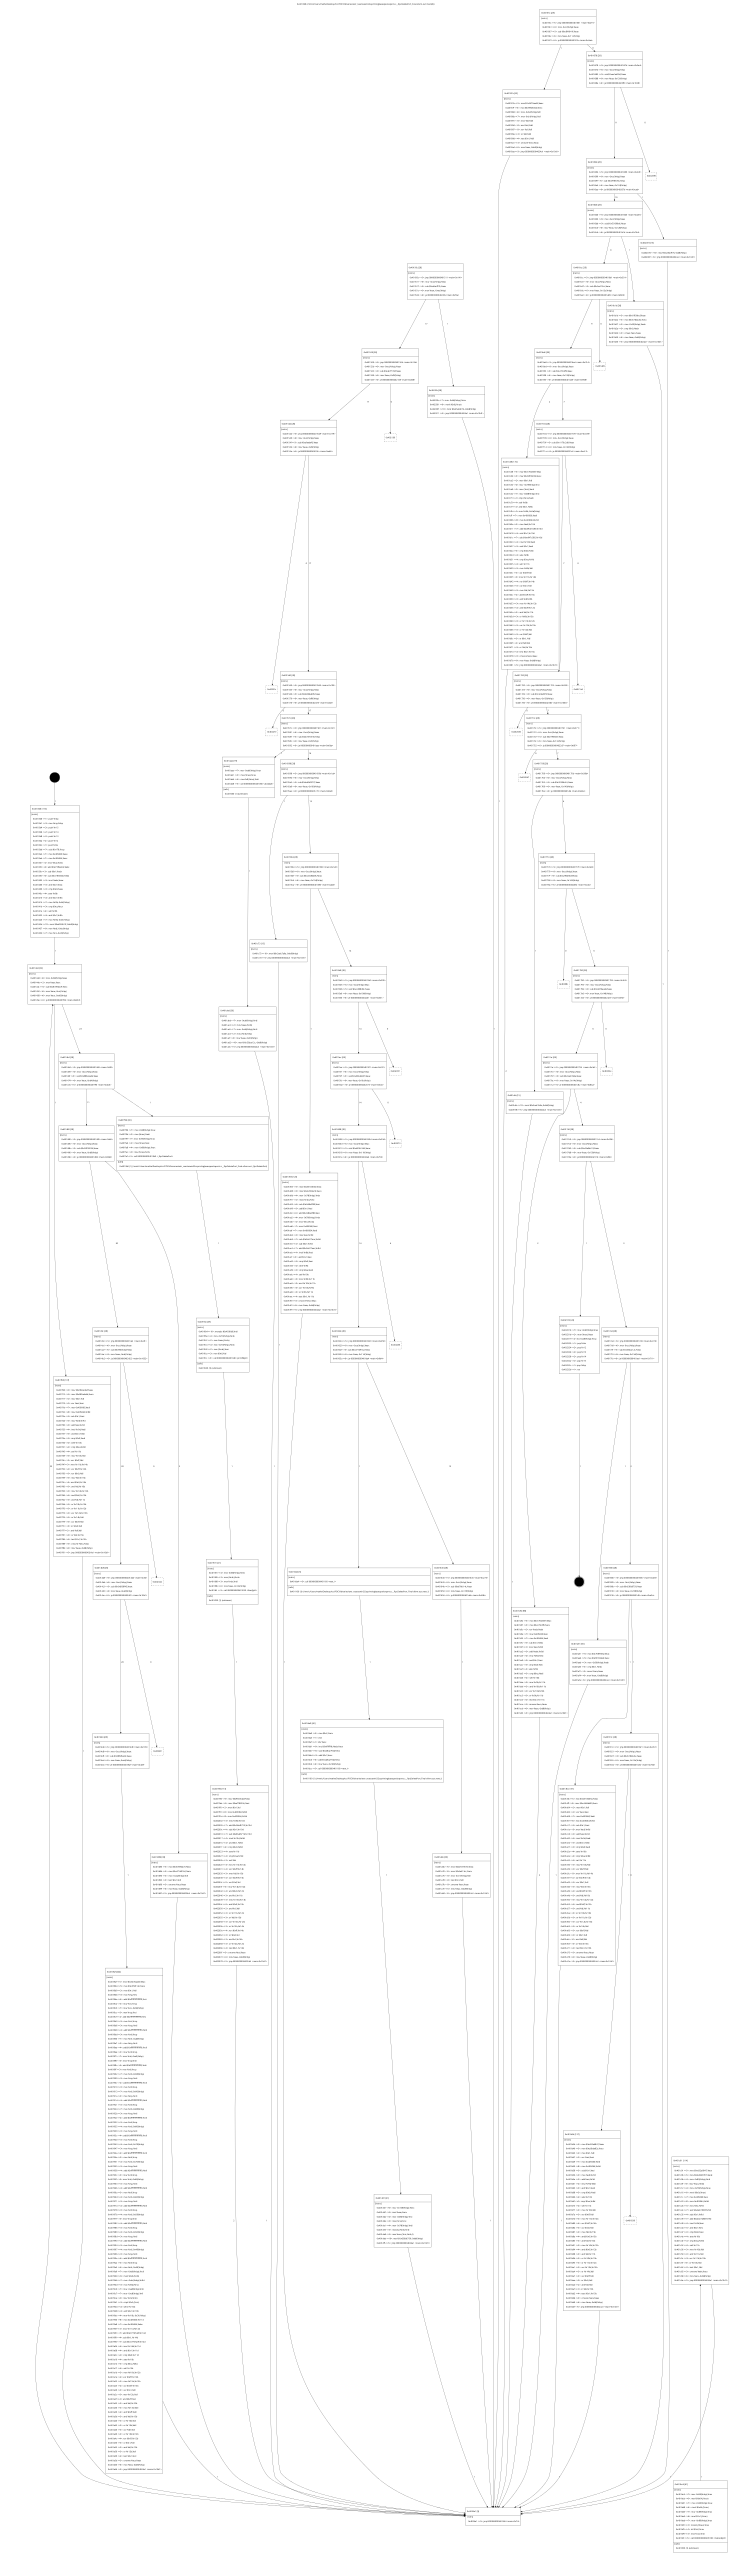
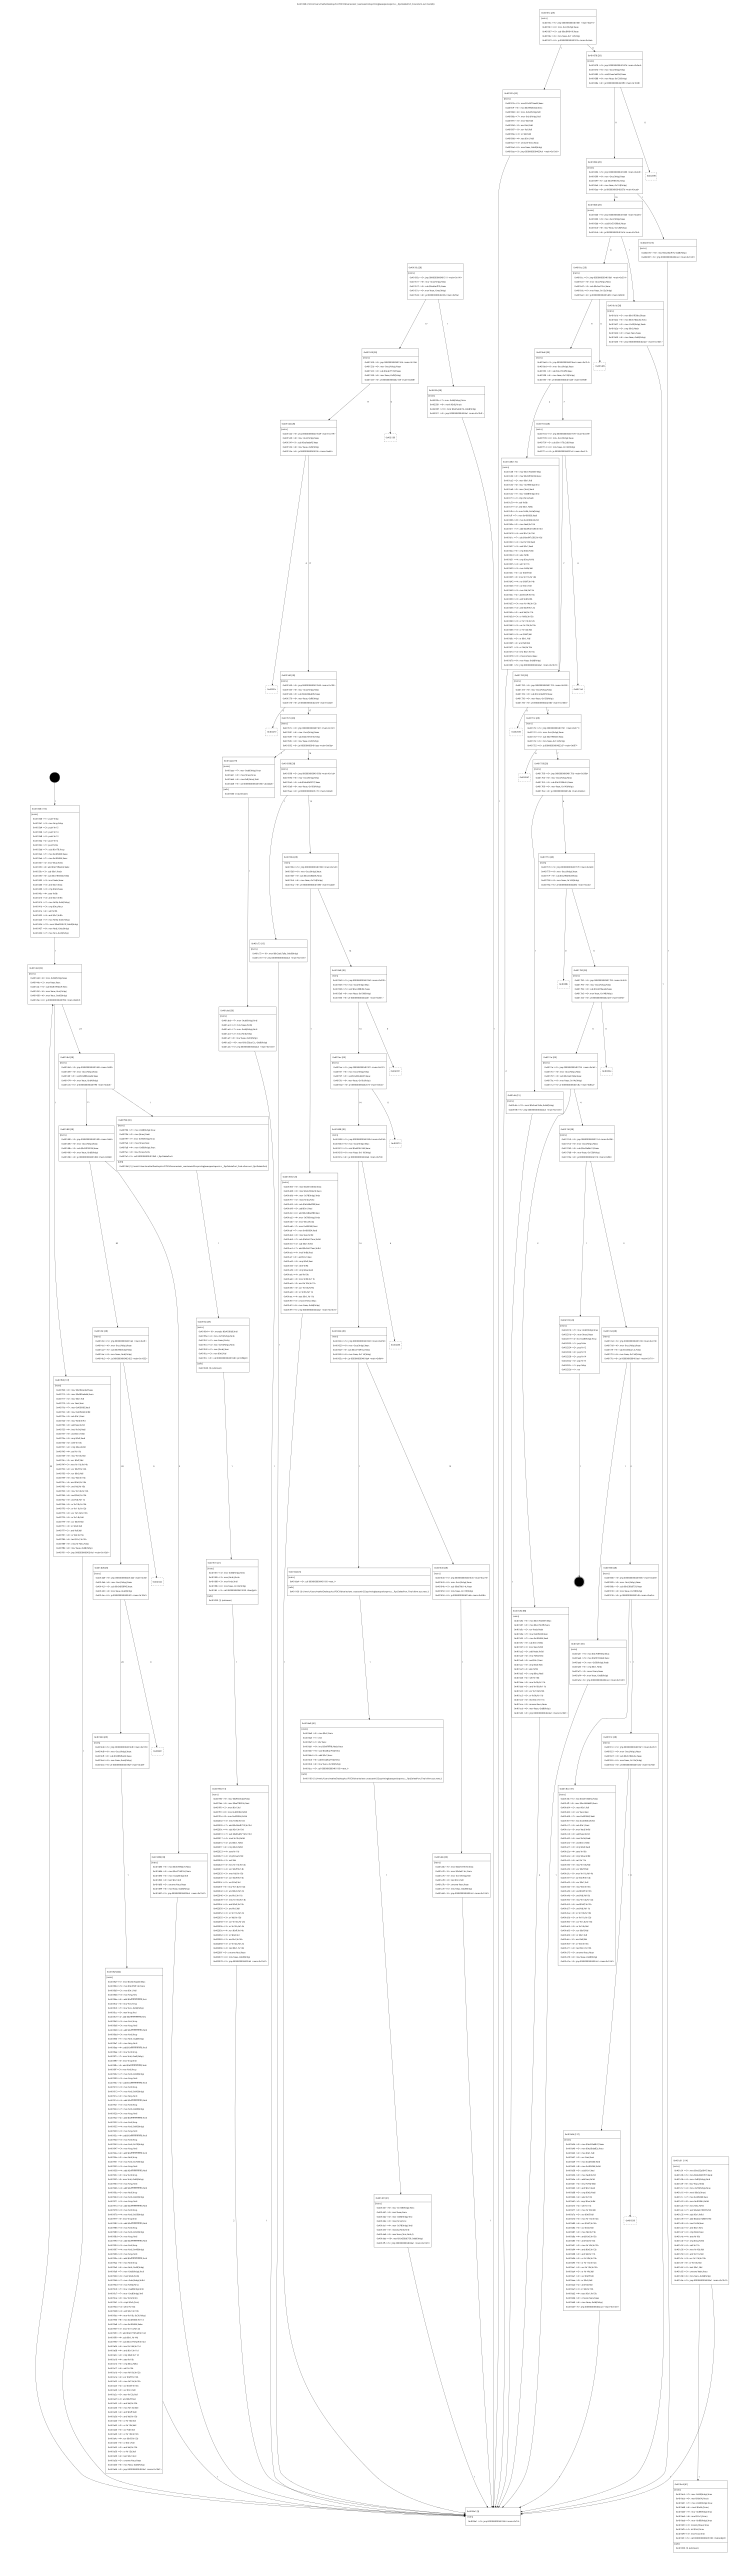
edge "0x401dfa [137]" -> "0x4024a1 [5]": removed, label "1"
edge "0x401bc4 [61]" -> "0x401c01 [114]": reversed
